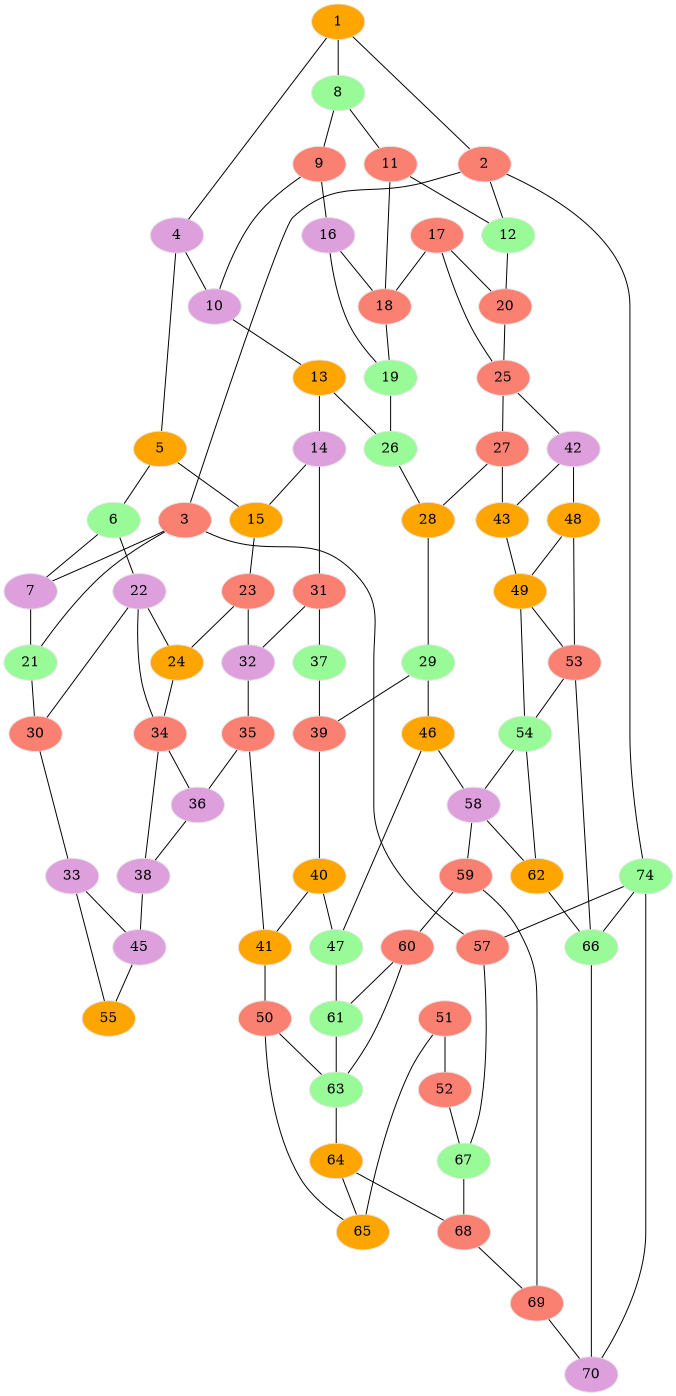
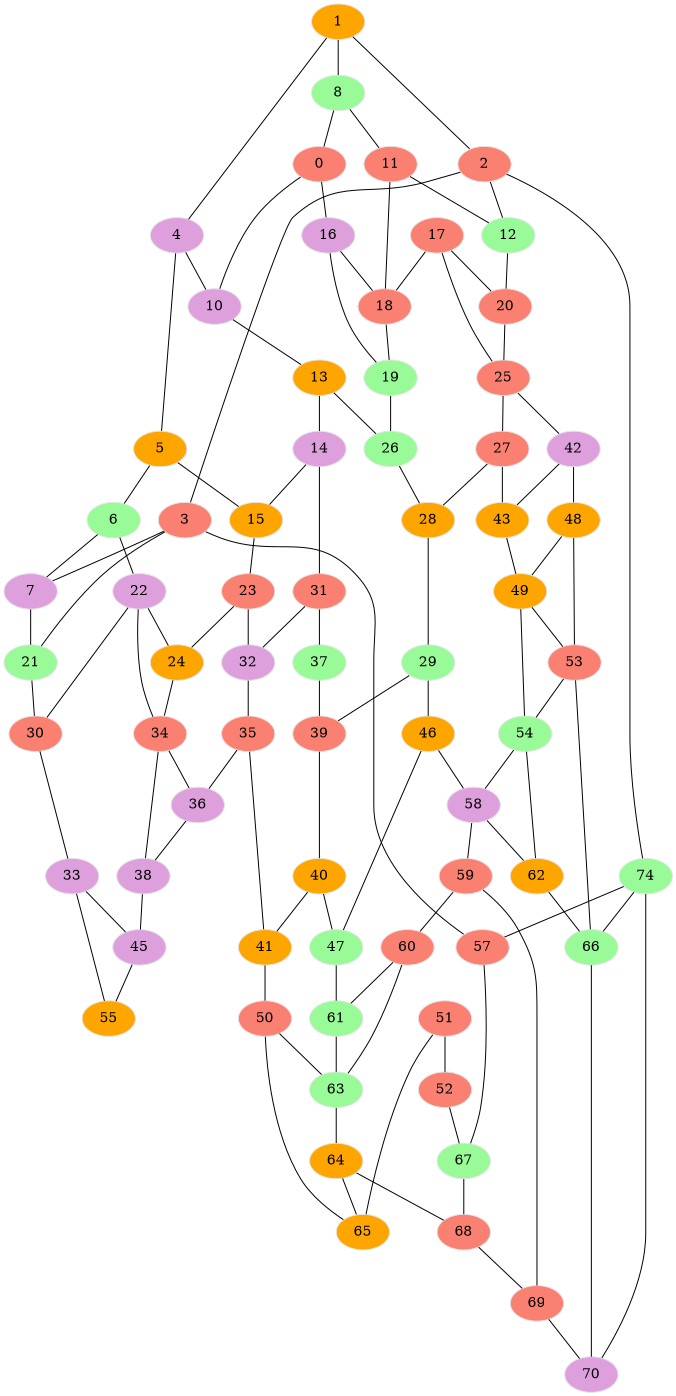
node "9": label "9" -> "0"
